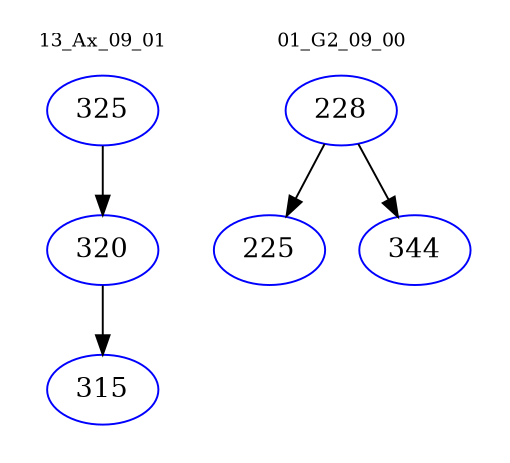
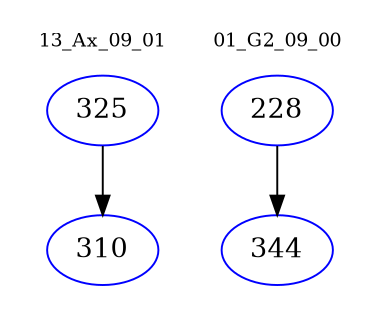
node "320": label "320" -> "310"
node "225": removed
node "315": removed
